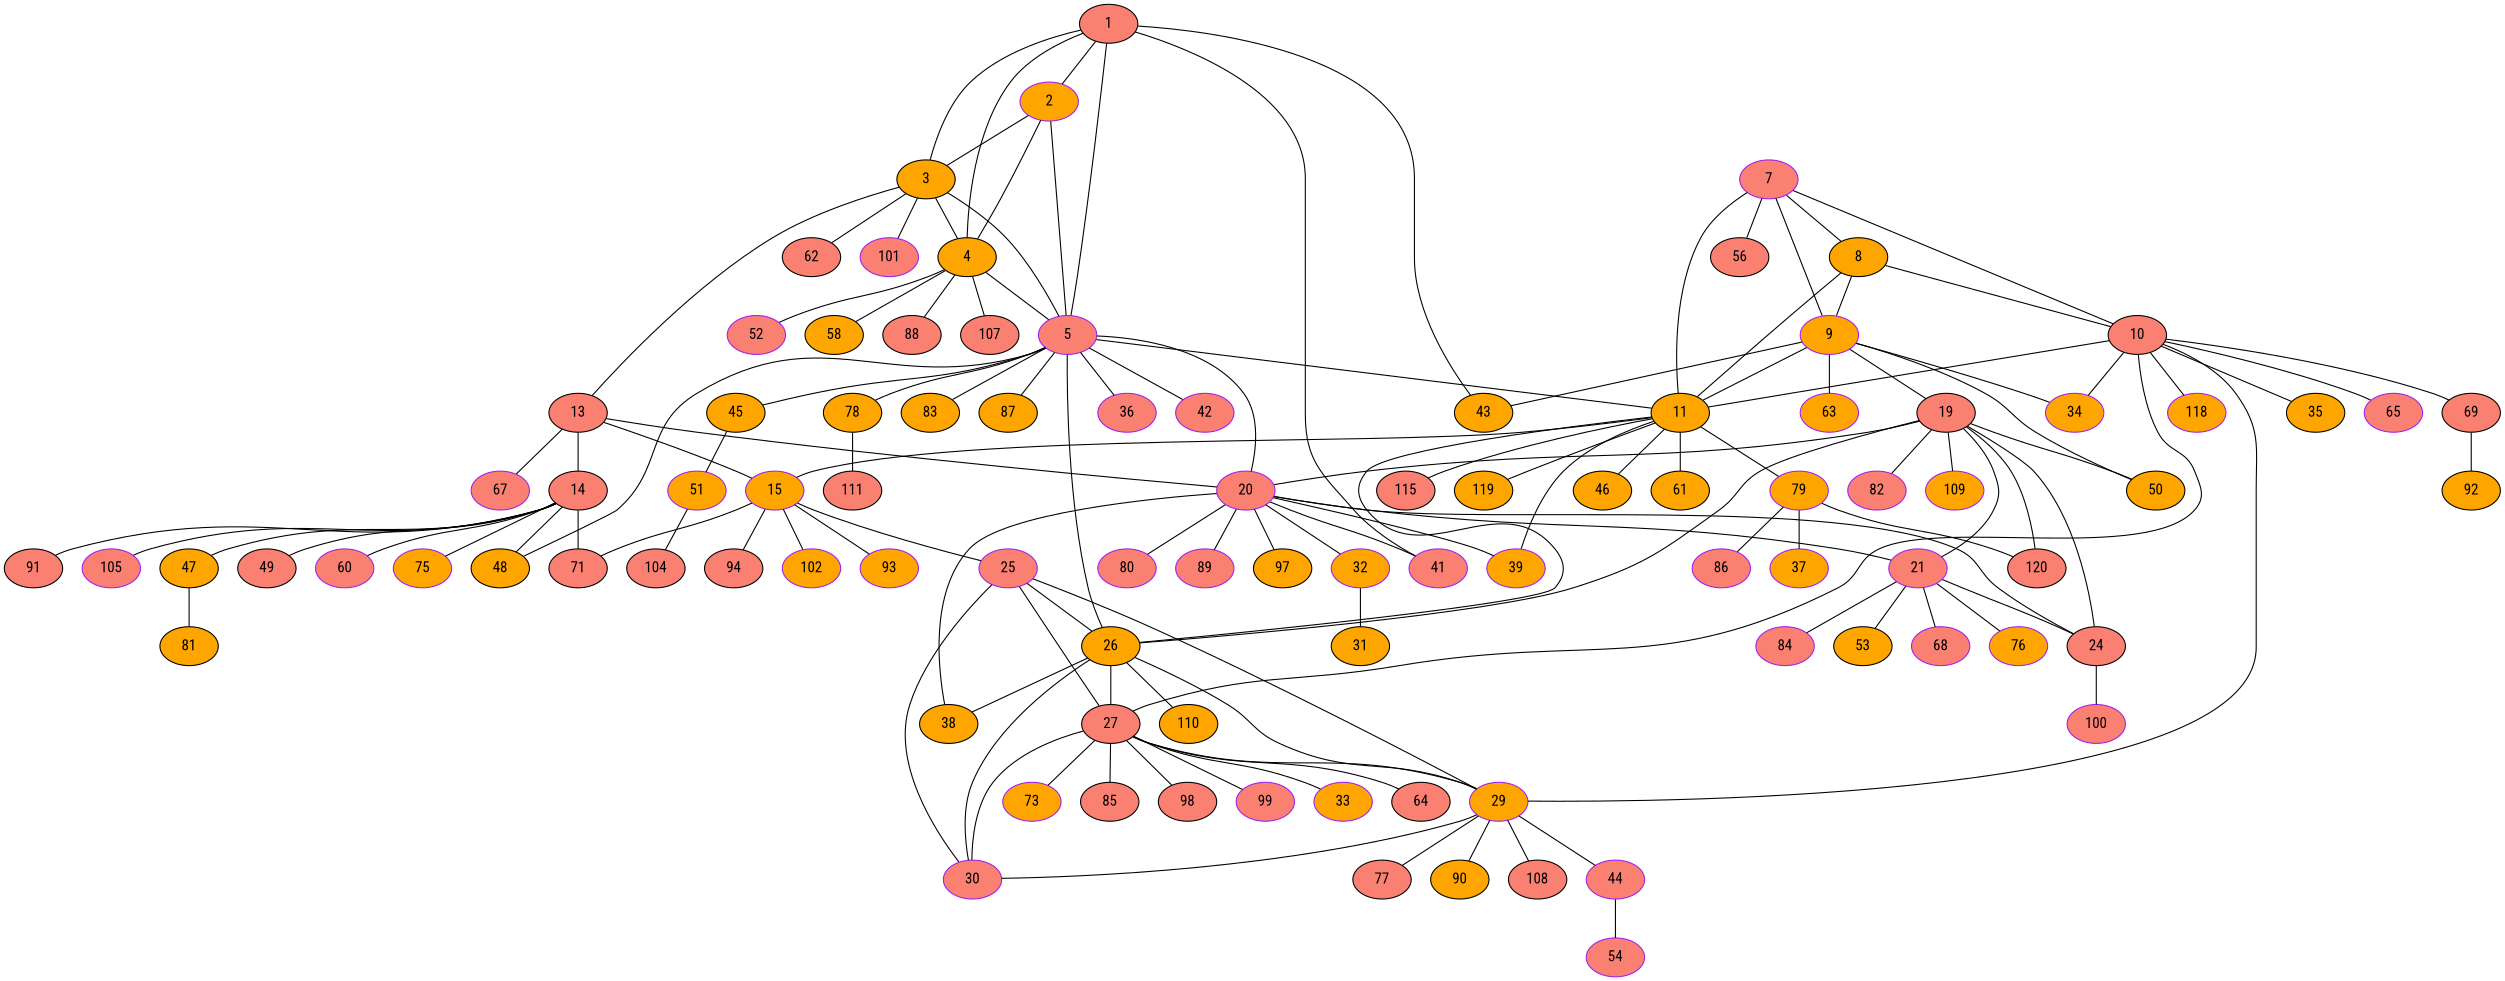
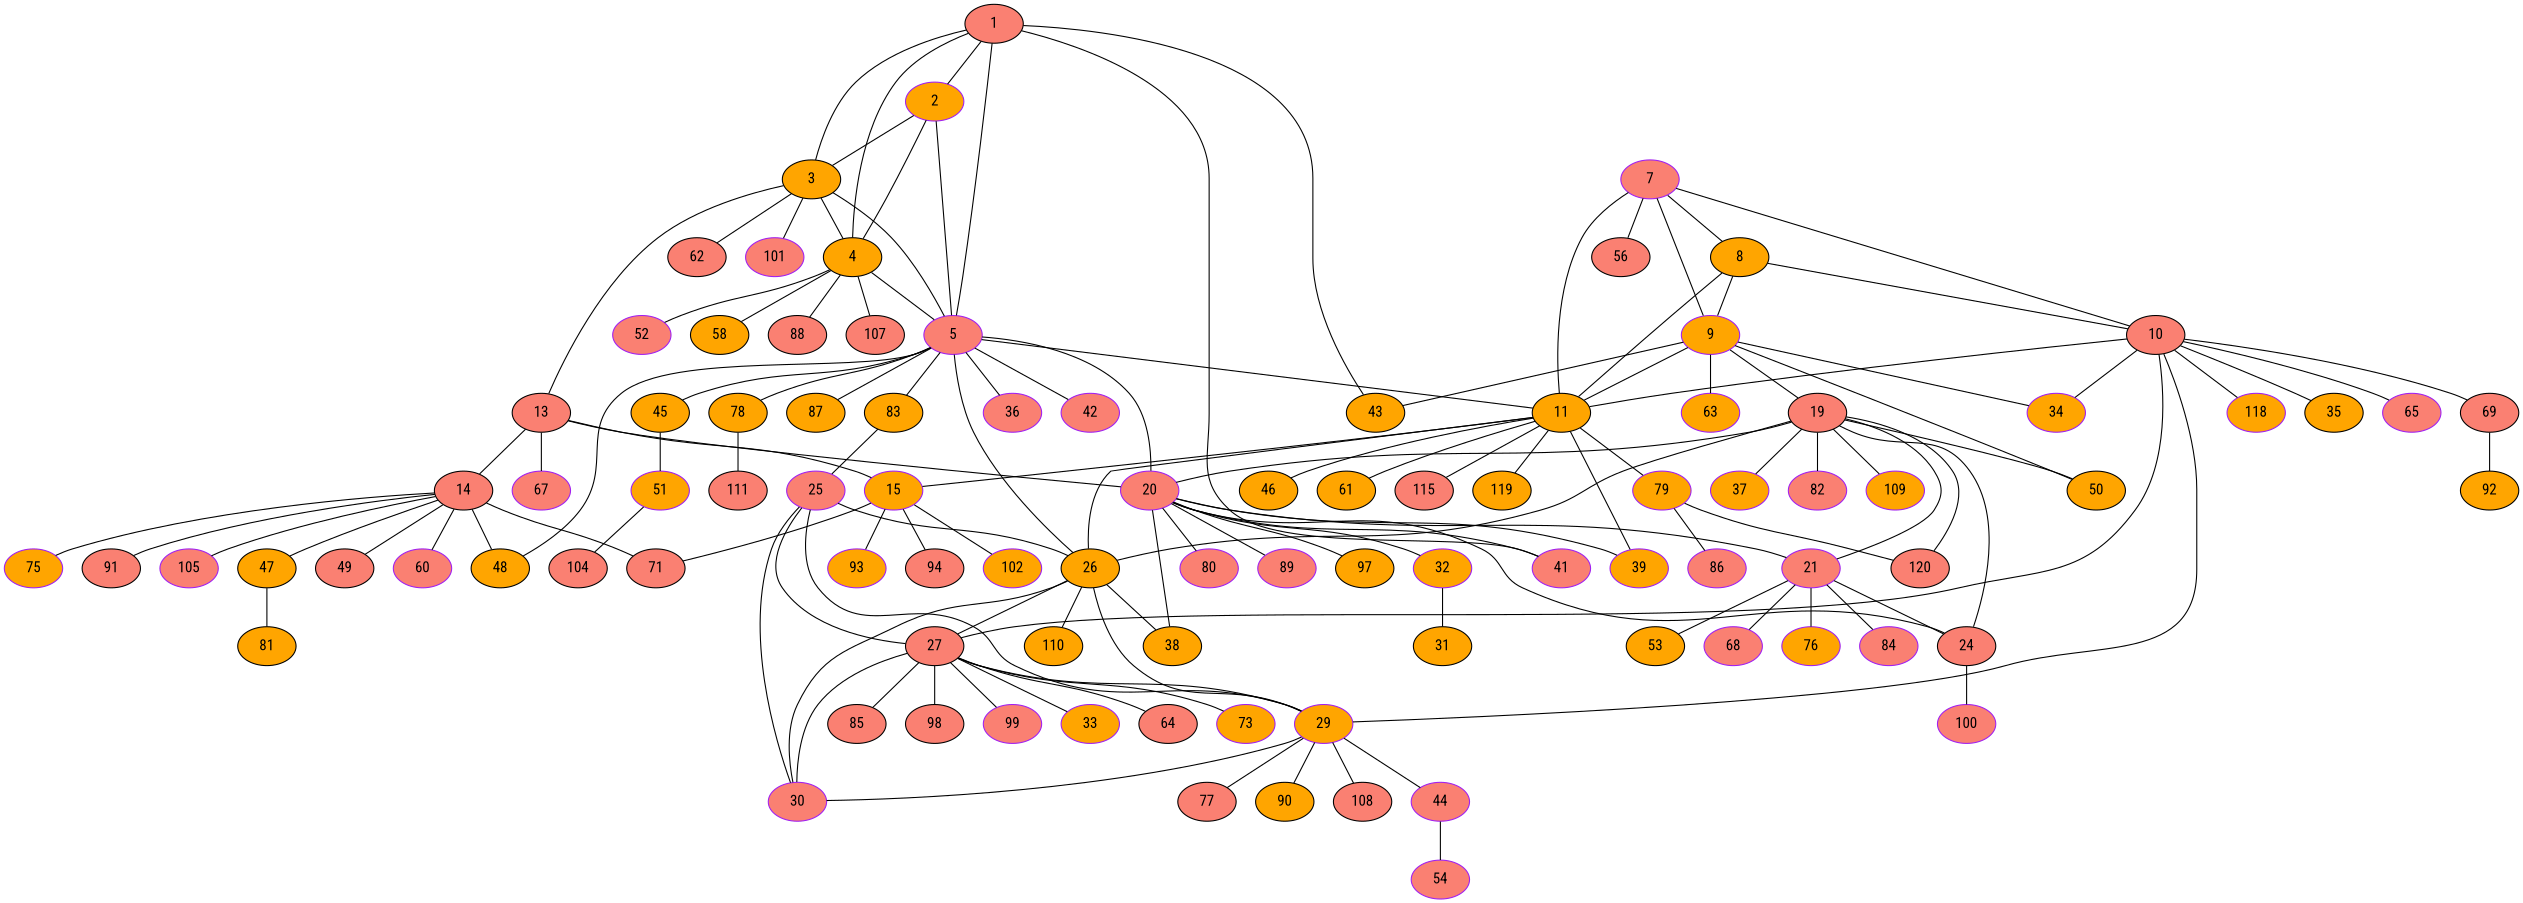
edge "79" -- "37": now "19" -- "37"
edge "15" -- "25": now "83" -- "25"
